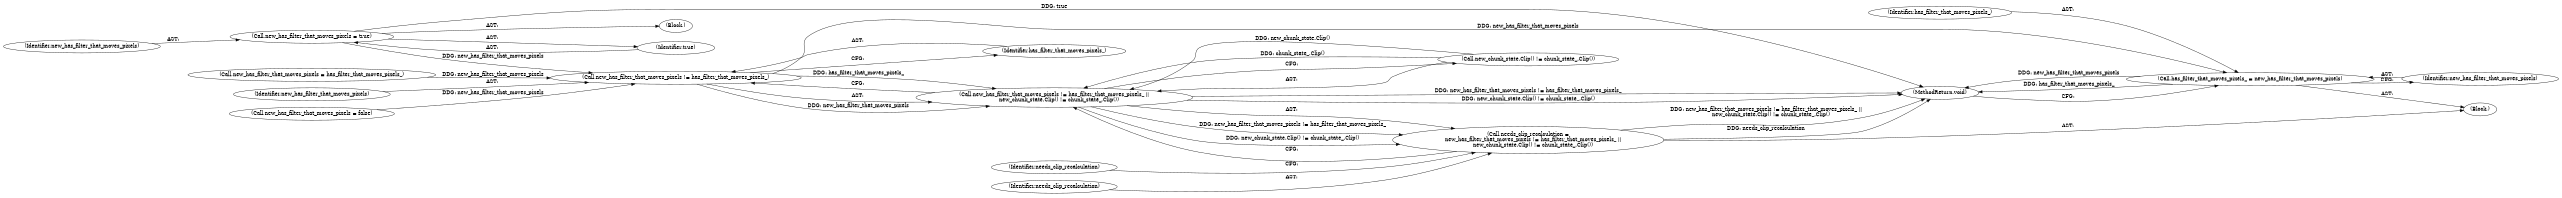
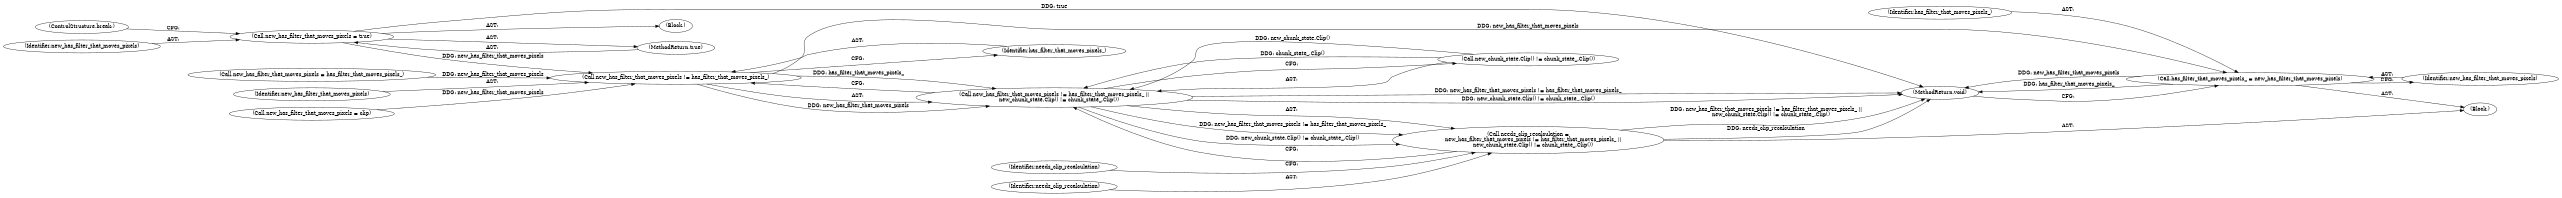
node "(ControlStructure,break;)": added
node "(Identifier,true)": label "(Identifier,true)" -> "(MethodReturn,true)"
node "(Call,new_has_filter_that_moves_pixels = false)": label "(Call,new_has_filter_that_moves_pixels = false)" -> "(Call,new_has_filter_that_moves_pixels = clip)"
